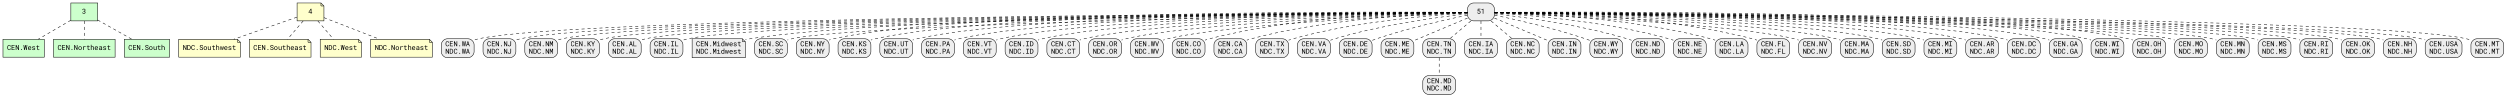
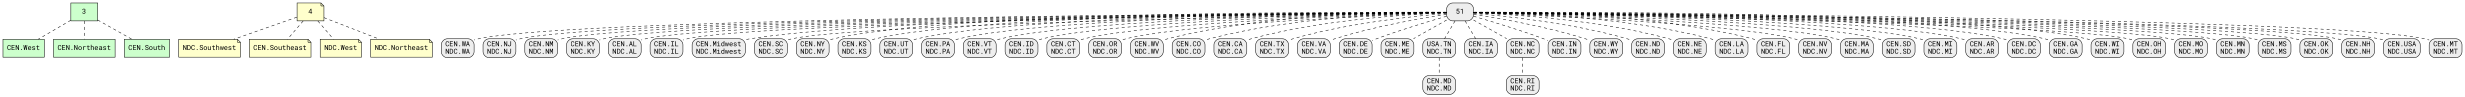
edge "51" -- "CEN.RI NDC.RI": now "CEN.NC NDC.NC" -- "CEN.RI NDC.RI"
node "CEN.Midwest NDC.Midwest": shape note -> box
node "CEN.TN NDC.TN": label "CEN.TN NDC.TN" -> "USA.TN NDC.TN"
